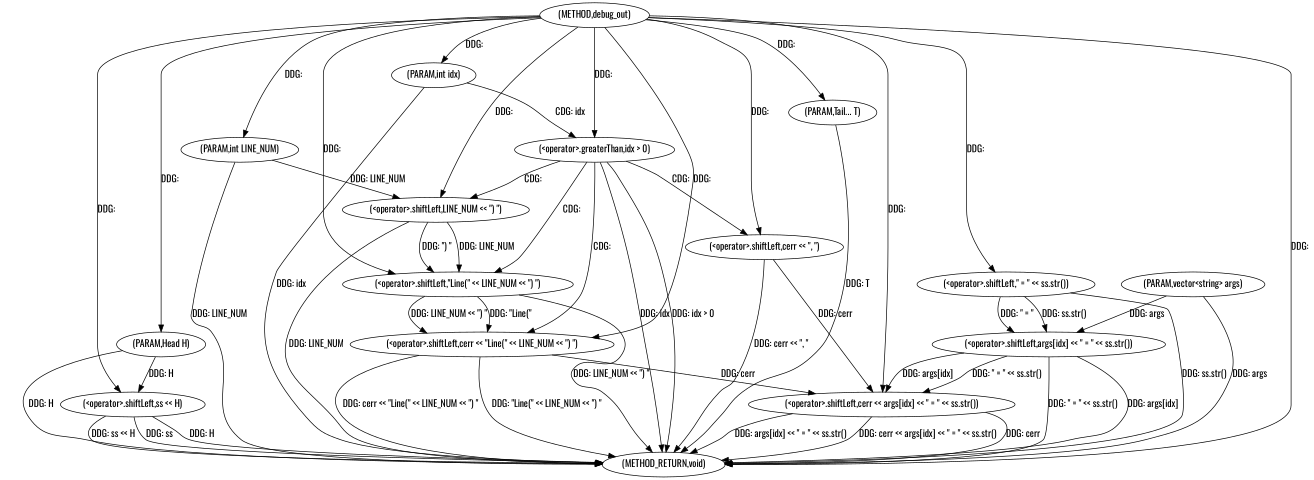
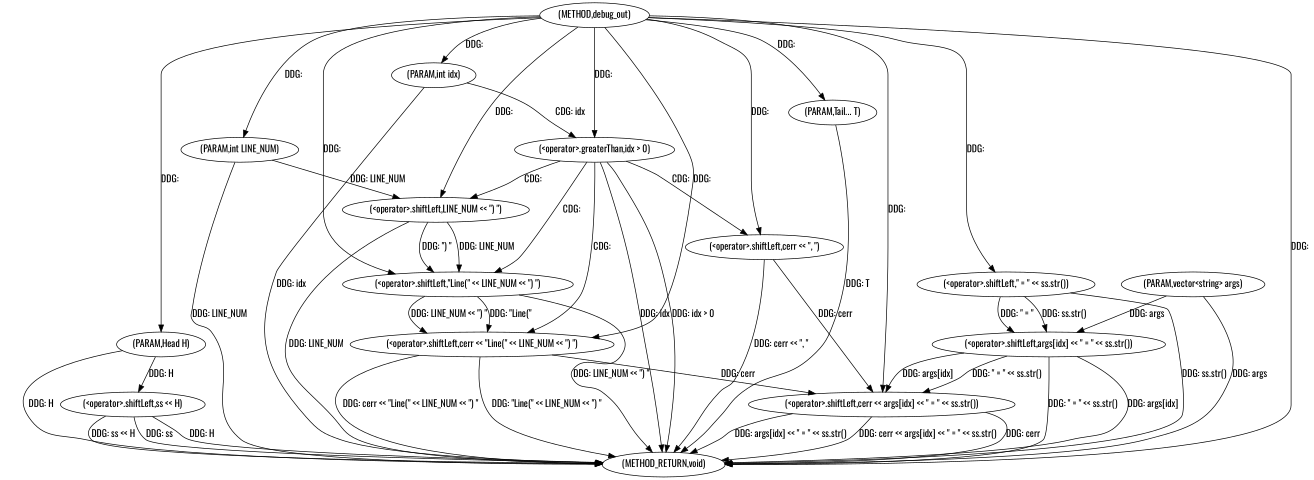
edge "(METHOD,debug_out)" -> "(<operator>.shiftLeft,ss << H)": removed, label "DDG:"
